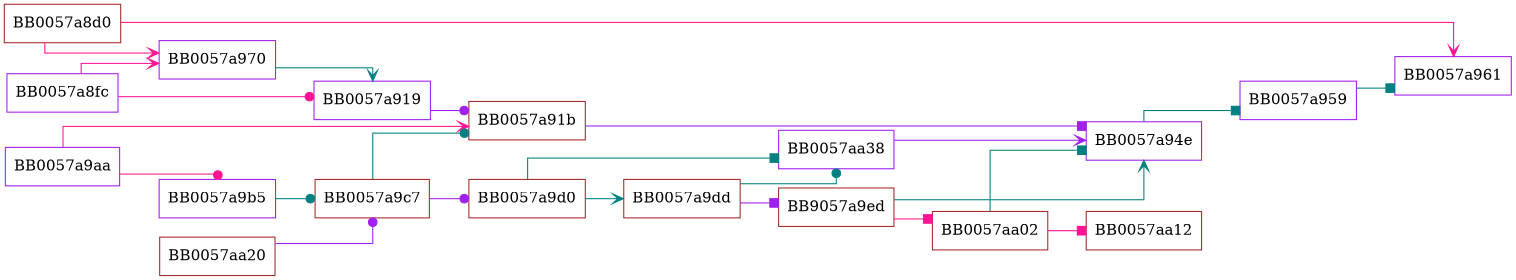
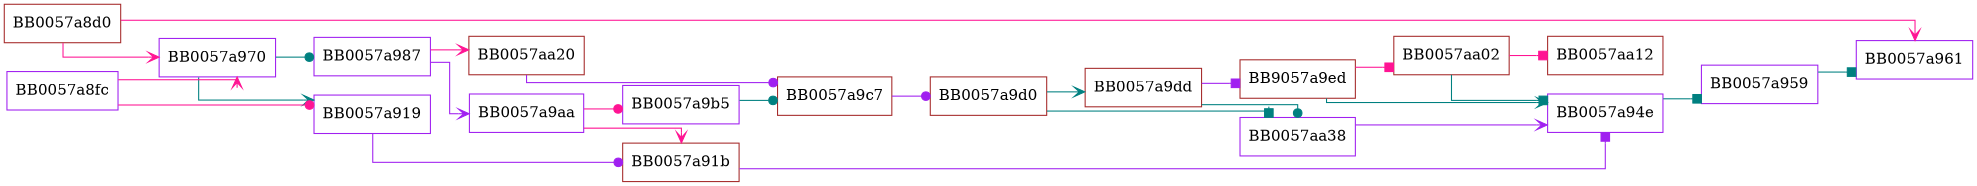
node "BB0057a987": added
edge "BB0057a9c7" -> "BB0057a91b": removed
